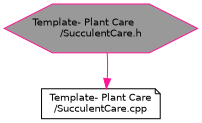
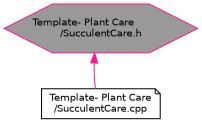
edge "Template- Plant Care /SucculentCare.h" -> "Template- Plant Care /SucculentCare.cpp": reversed
